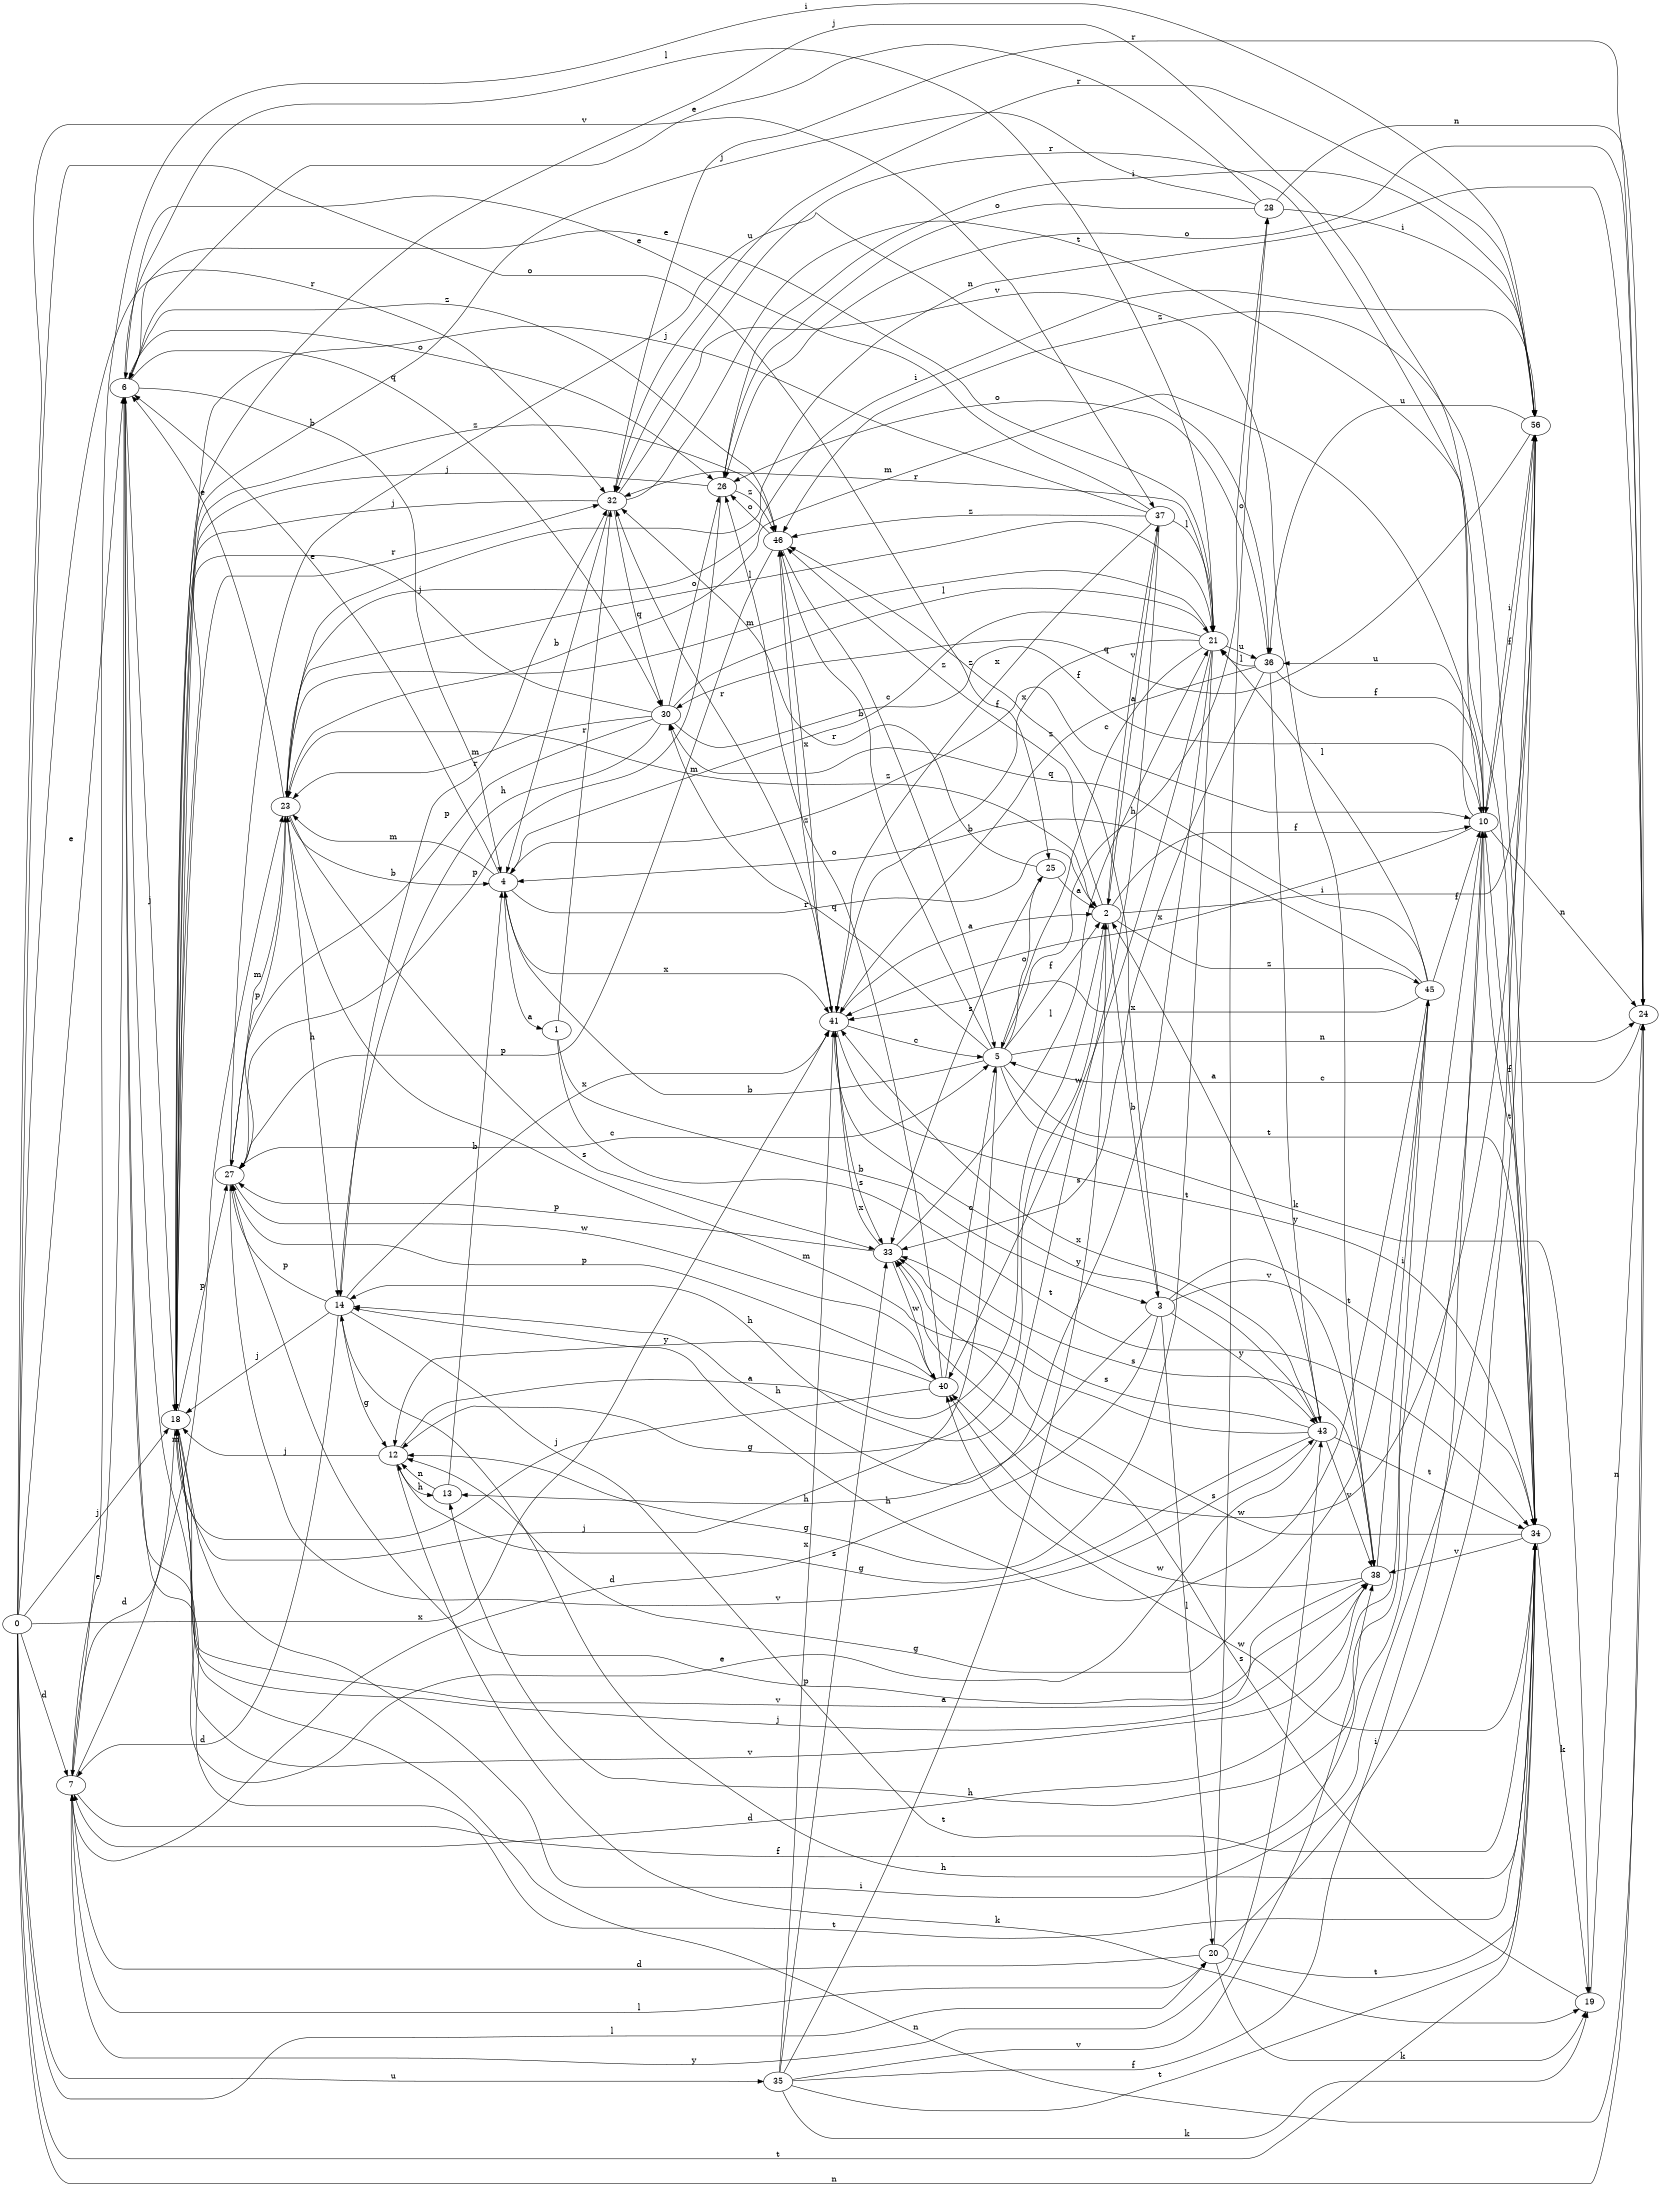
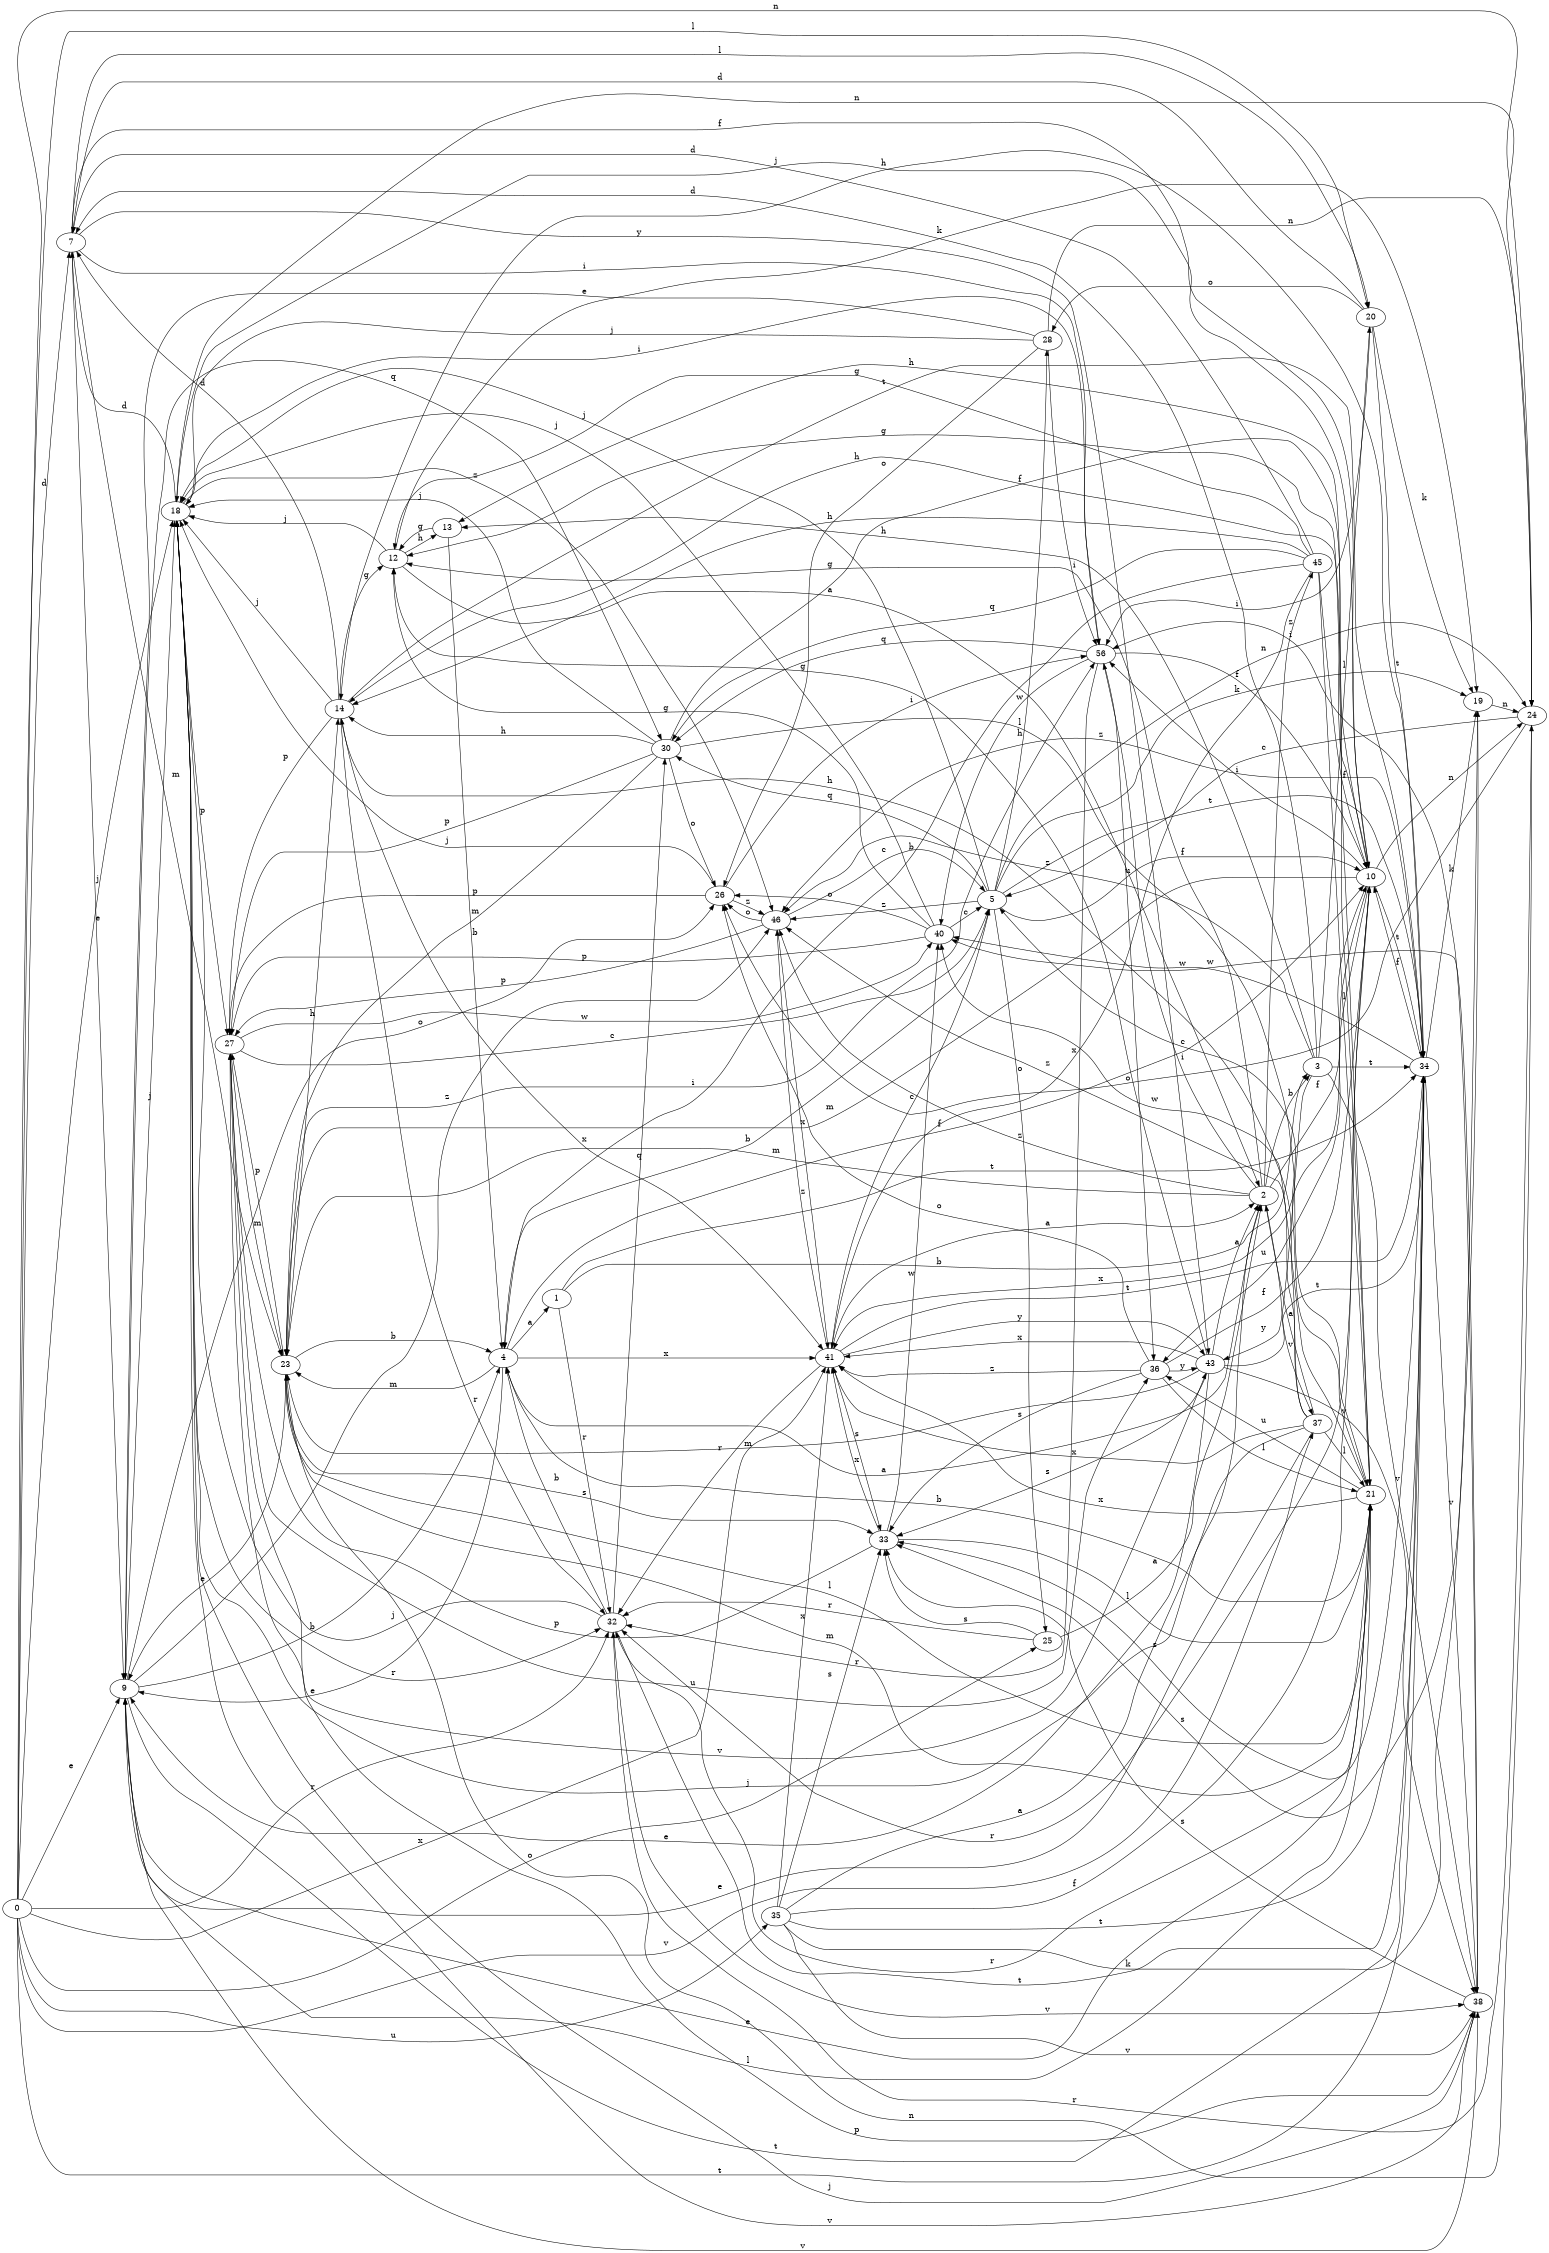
node "6": label "6" -> "9"
edge "4" -> "2": label "r" -> "a"
edge "5" -> "2": now "5" -> "10"
edge "38" -> "45": now "38" -> "56"
edge "40" -> "12": label "y" -> "g"
edge "13" -> "12": label "n" -> "g"
